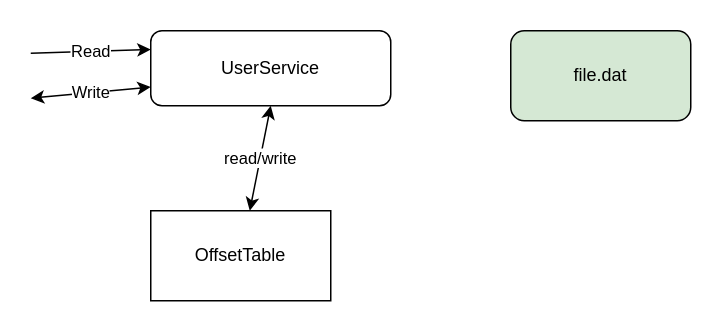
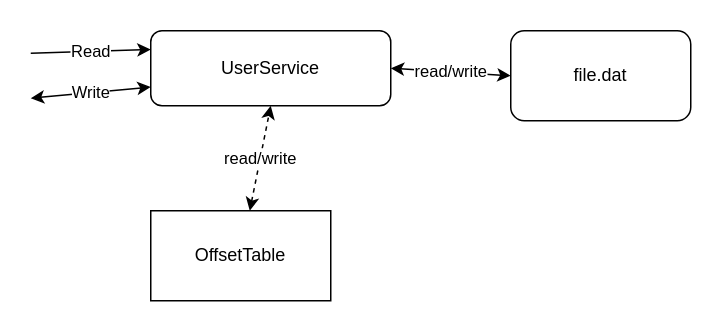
edge "UserService" -- "file.dat": added, label "read/write"
node "file.dat": fillcolor #d5e8d4 -> #ffffff
edge "UserService" -- "OffsetTable": style solid -> dashed
